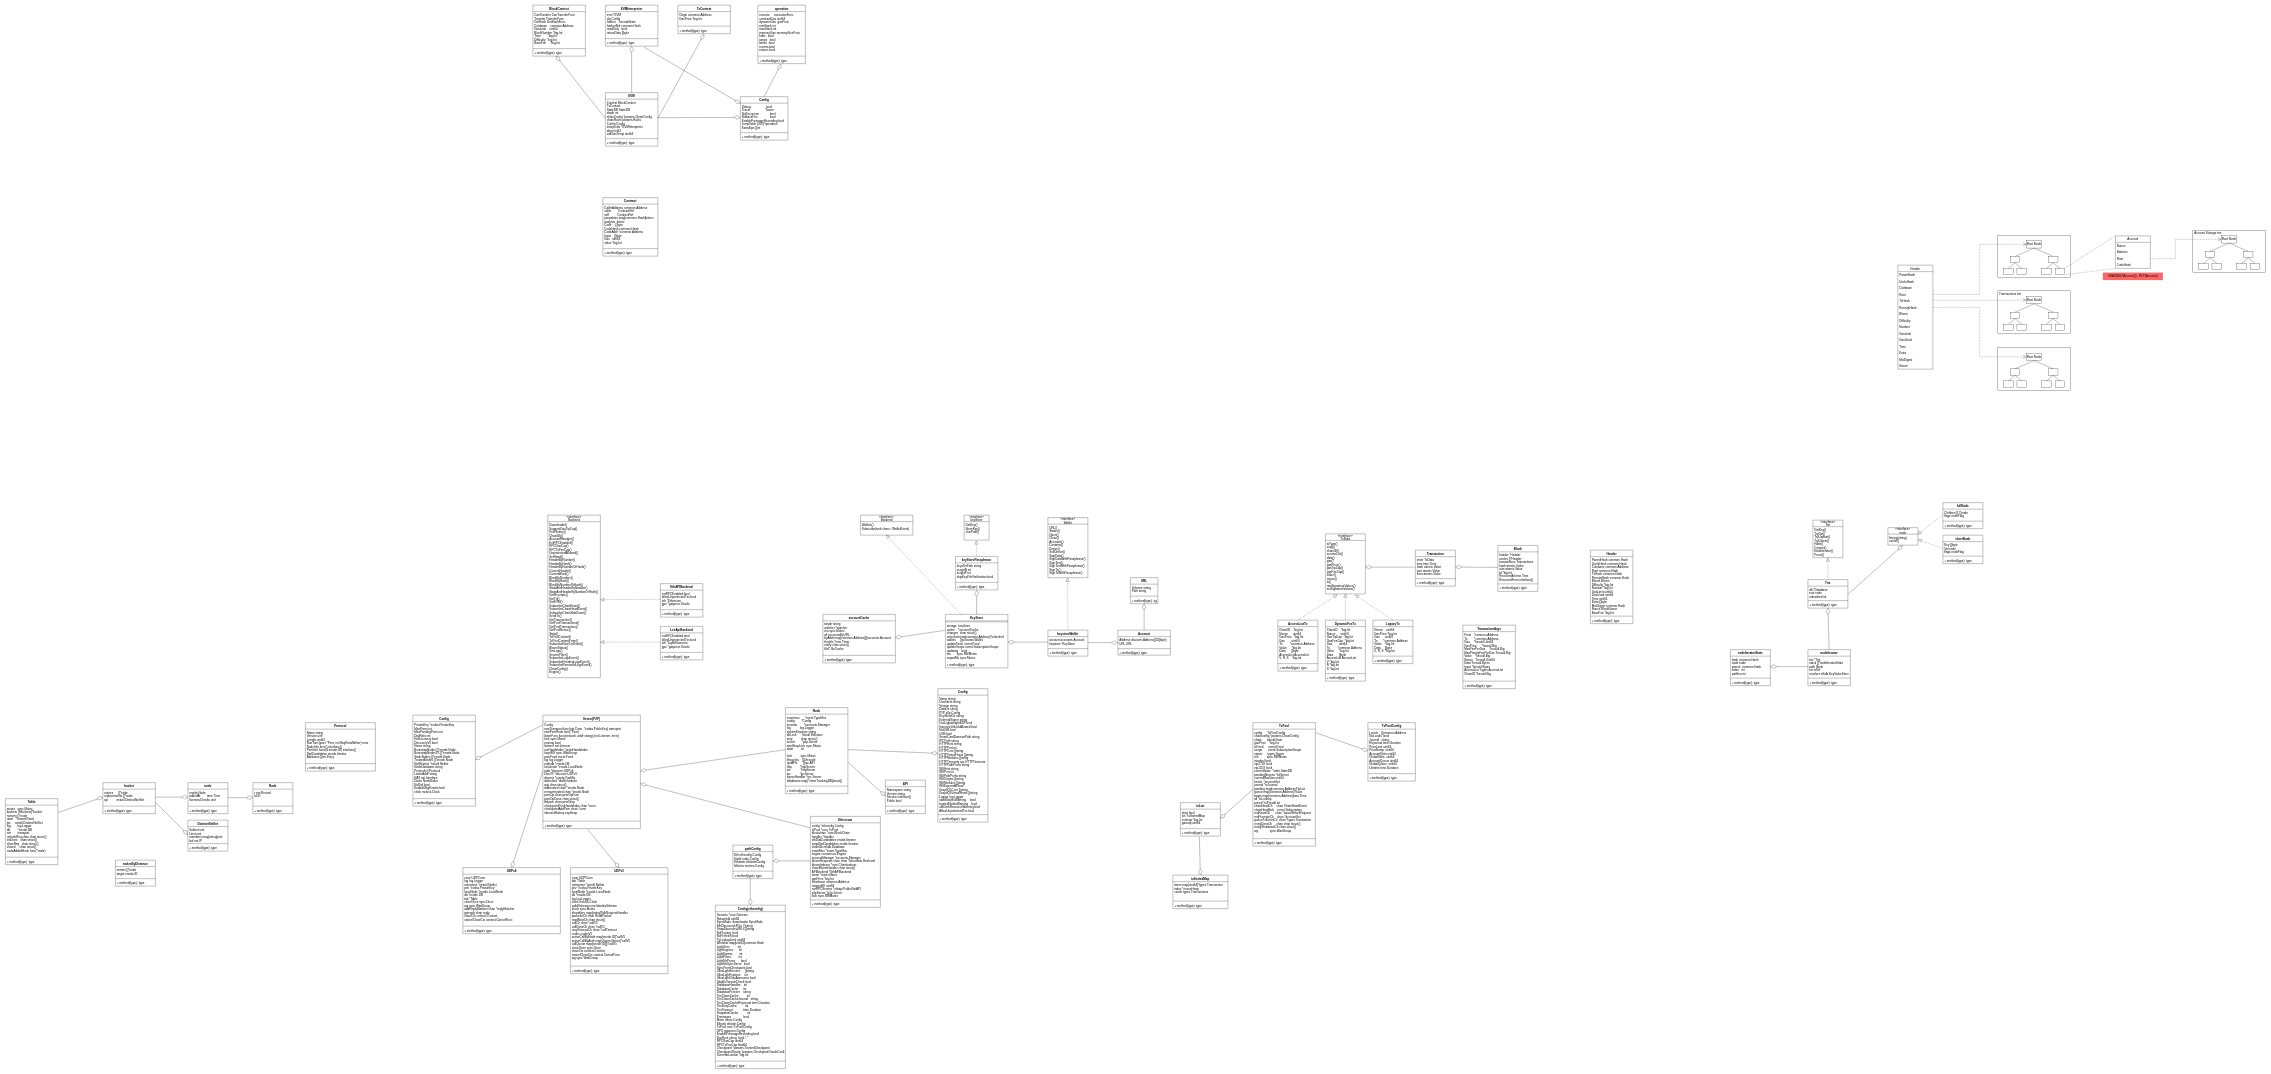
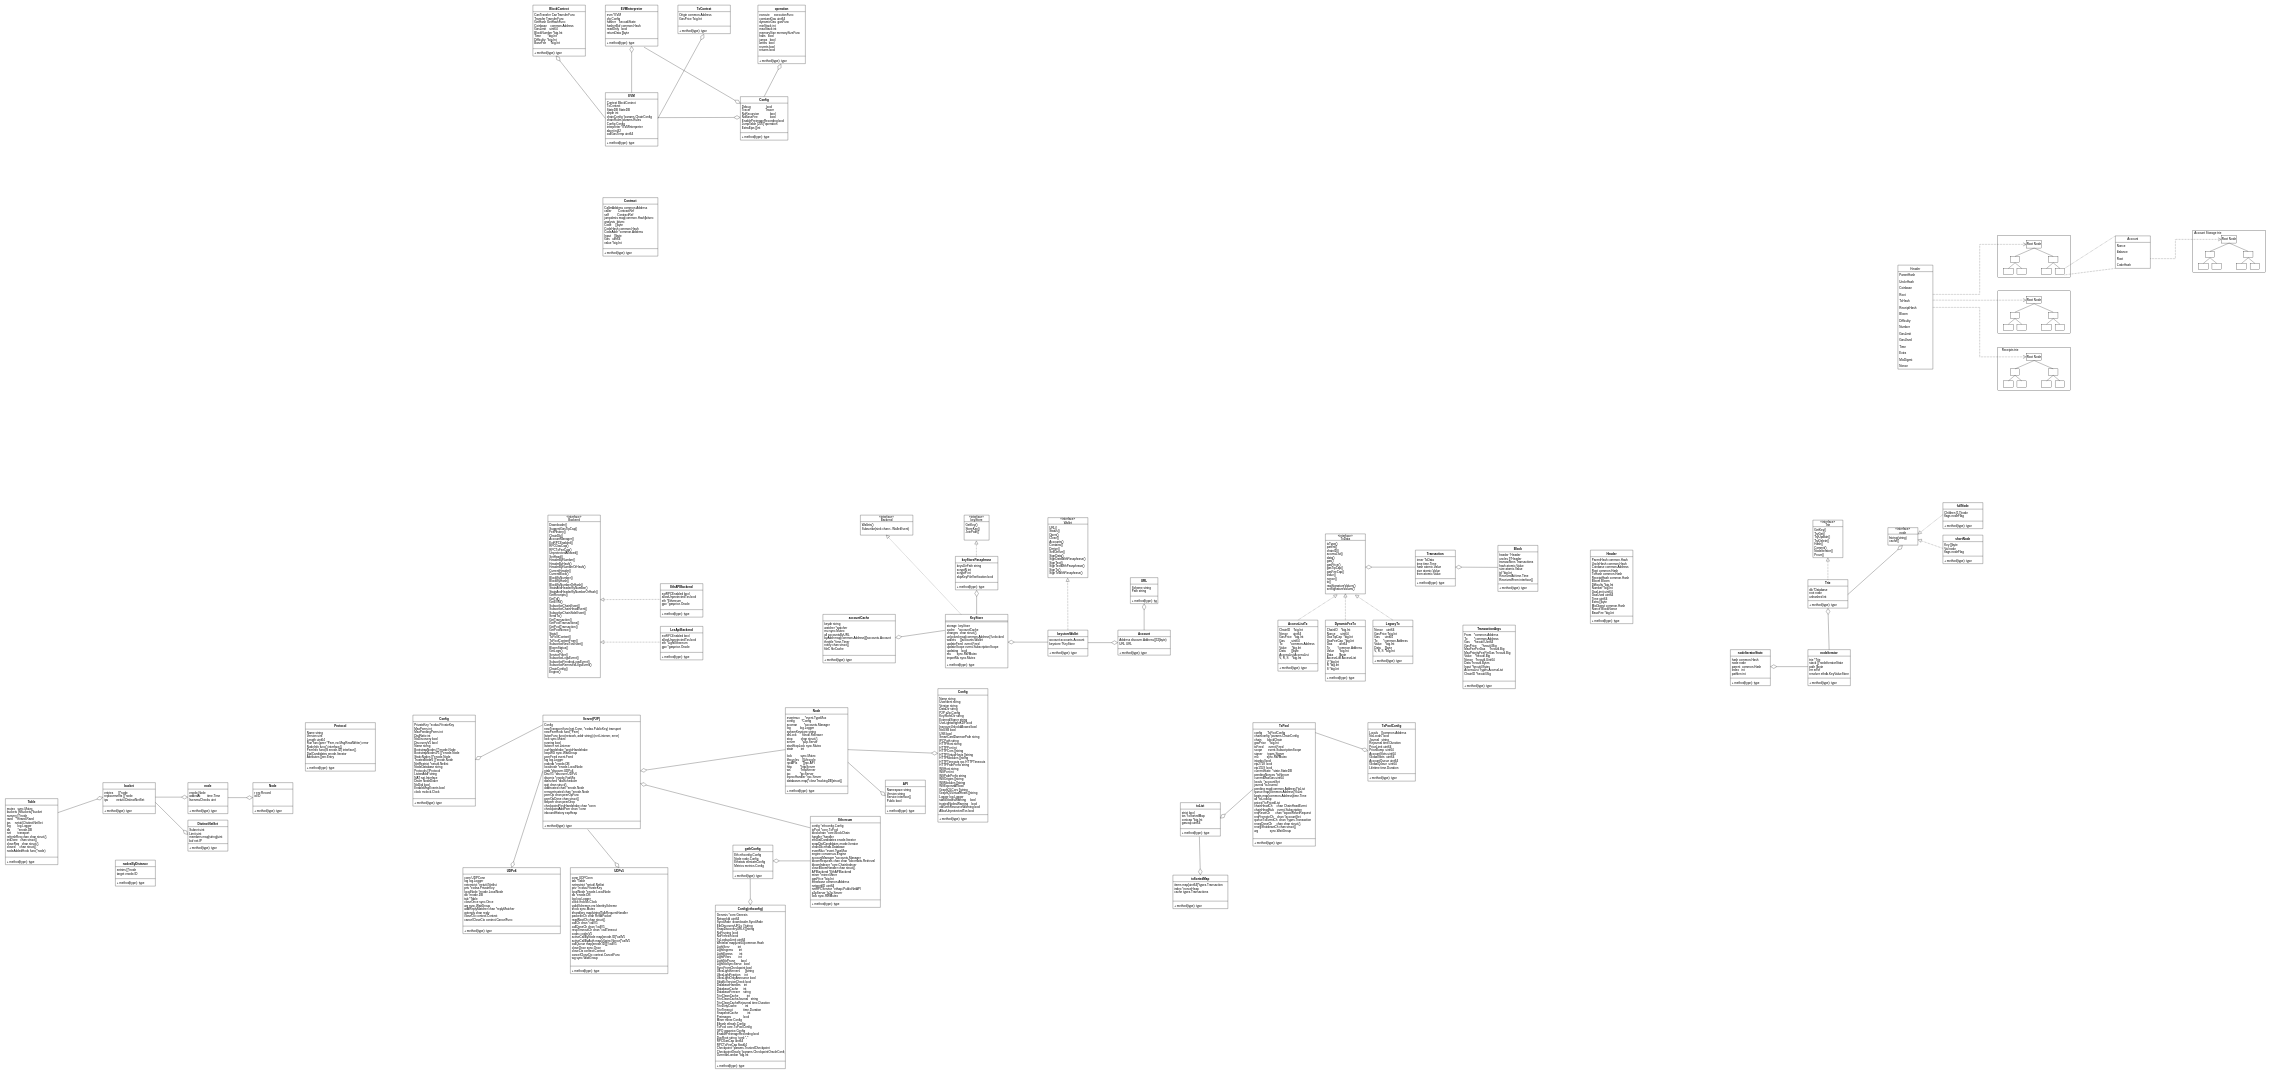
node "SHA3(RLP(Account)) : RLP(Account)": removed
node "Transactions trie": removed
node "Receipts trie": added
node "txType() copy() chainID() accessList() data() gas() gasPrice() gasTipCap() gasFeeCap() value() nonce() to() rawSignatureValues() setSignatureValues()": label "txType() copy() chainID() accessList() data() gas() gasPrice() gasTipCap() gasFeeCap() value() nonce() to() rawSignatureValues() setSignatureValues()" -> "txType() parent() chainID() accessList() data() gas() gasPrice() gasTipCap() gasFeeCap() value() nonce() to() rawSignatureValues() setSignatureValues()"
